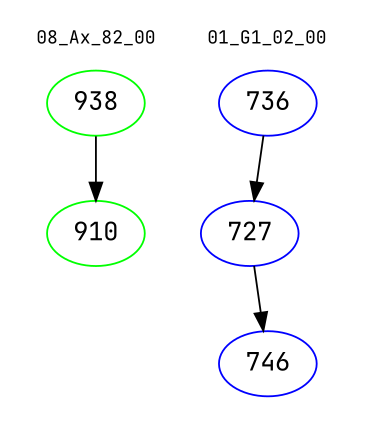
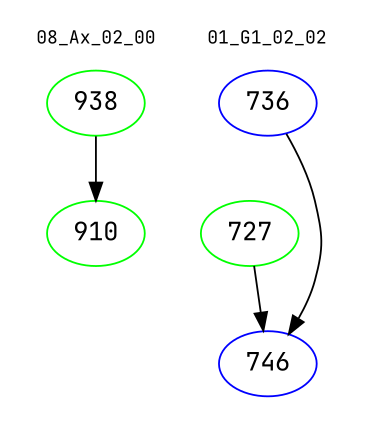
cluster "08_Ax_82_00": label "08_Ax_82_00" -> "08_Ax_02_00"
cluster "01_G1_02_00": label "01_G1_02_00" -> "01_G1_02_02"
edge "736" -> "727": now "736" -> "746"
node "727": color blue -> green
